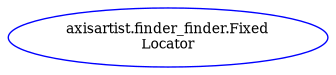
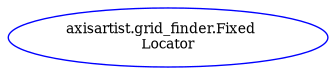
node "axisartist.finder_finder.Fixed Locator": label "axisartist.finder_finder.Fixed Locator" -> "axisartist.grid_finder.Fixed Locator"
